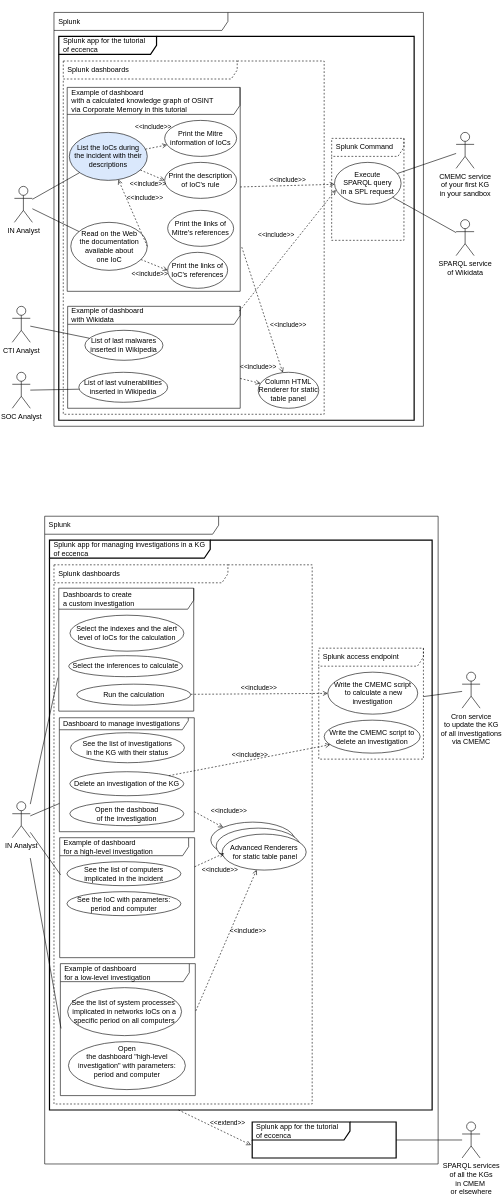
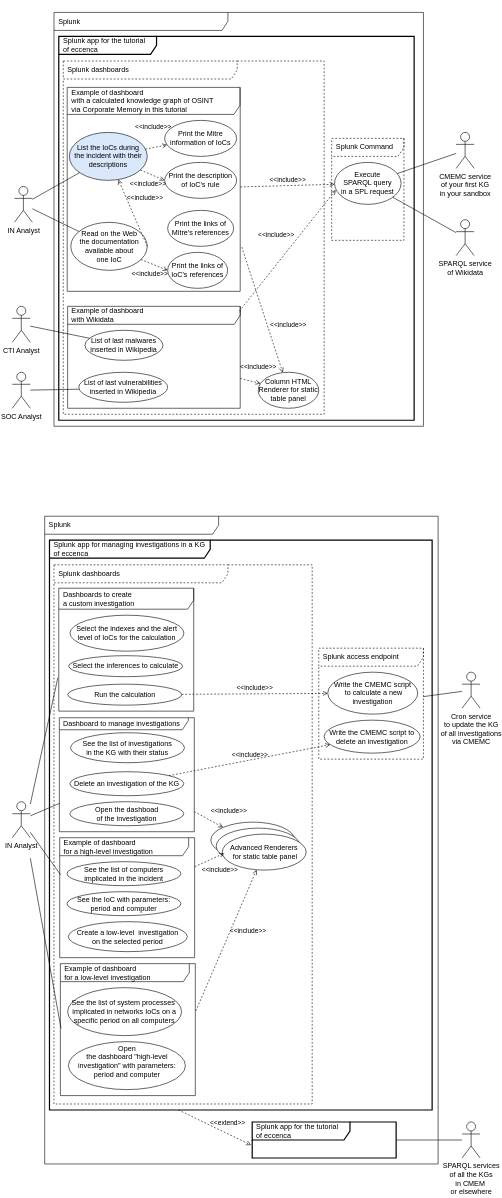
node "Run the calculation": moved (134, 695) -> (125, 695)
node "Create a low-level investigation on the selected period": added
